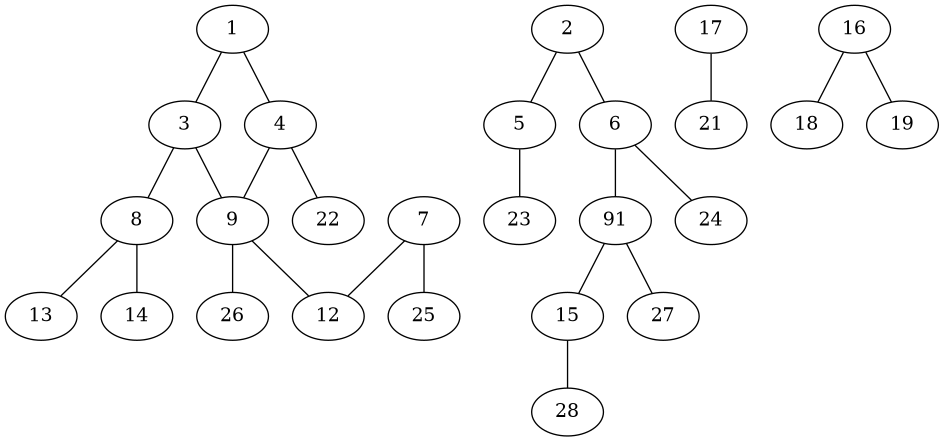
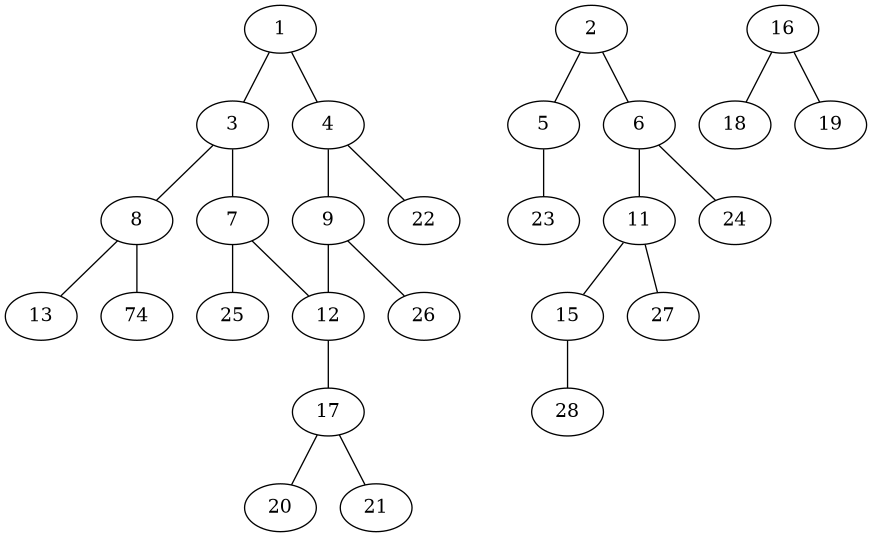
edge "3" -- "9": now "3" -- "7"
node "91": label "91" -> "11"
node "14": label "14" -> "74"
edge "12" -- "17": added
node "20": added
